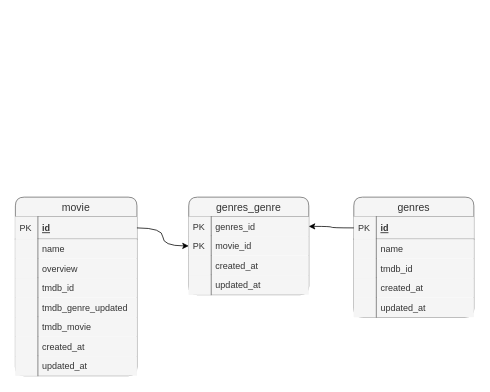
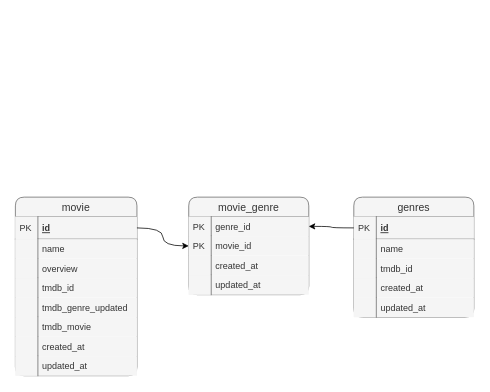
node "genres_genre": label "genres_genre" -> "movie_genre"
node "genres_id": label "genres_id" -> "genre_id"
